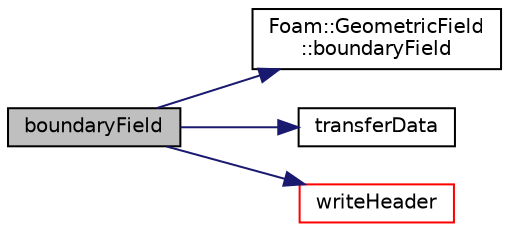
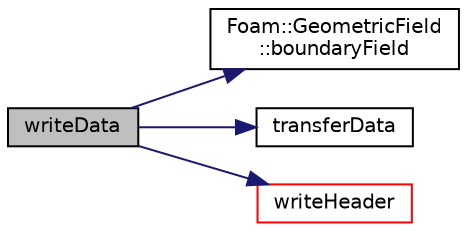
node "boundaryField": label "boundaryField" -> "writeData"
